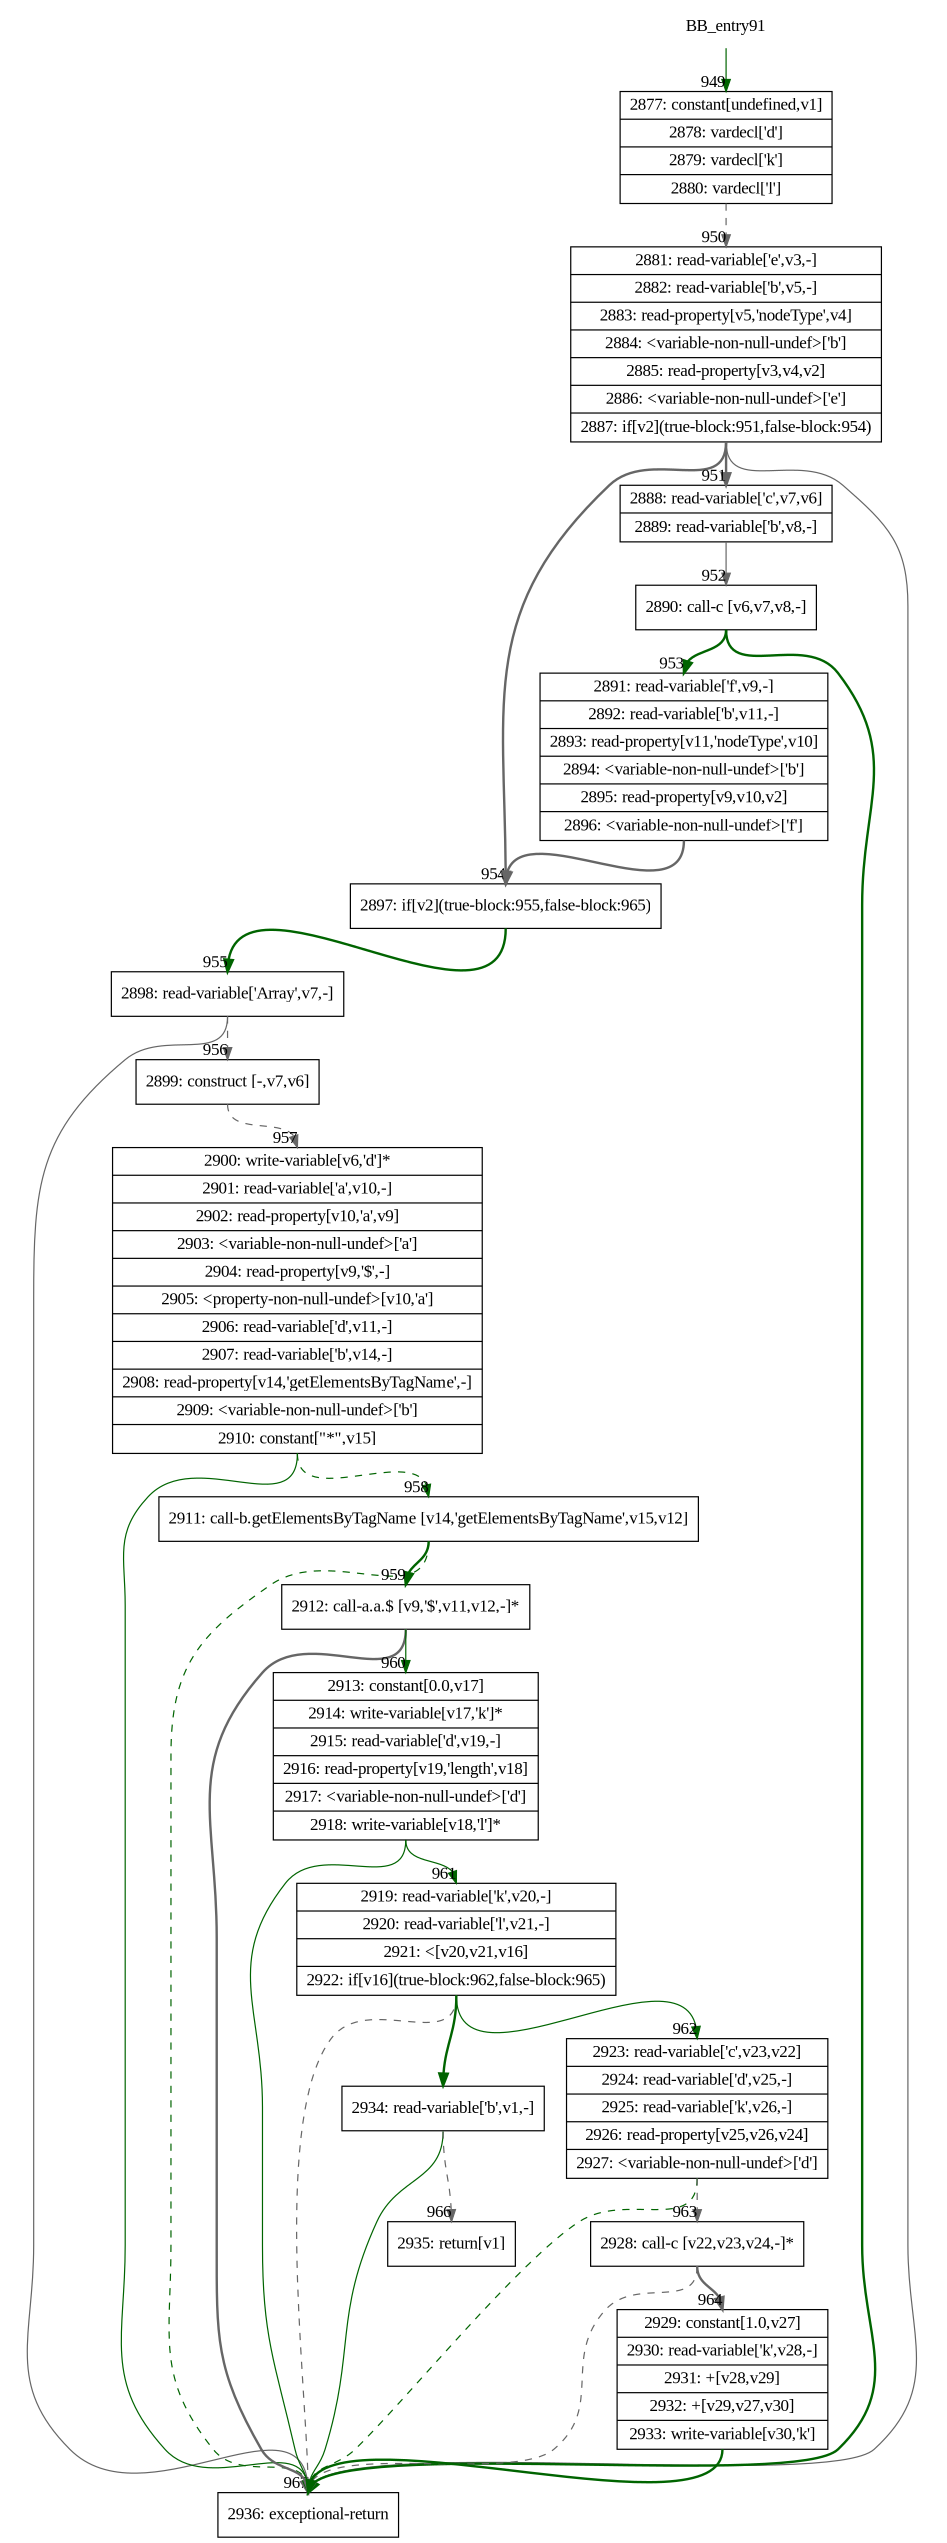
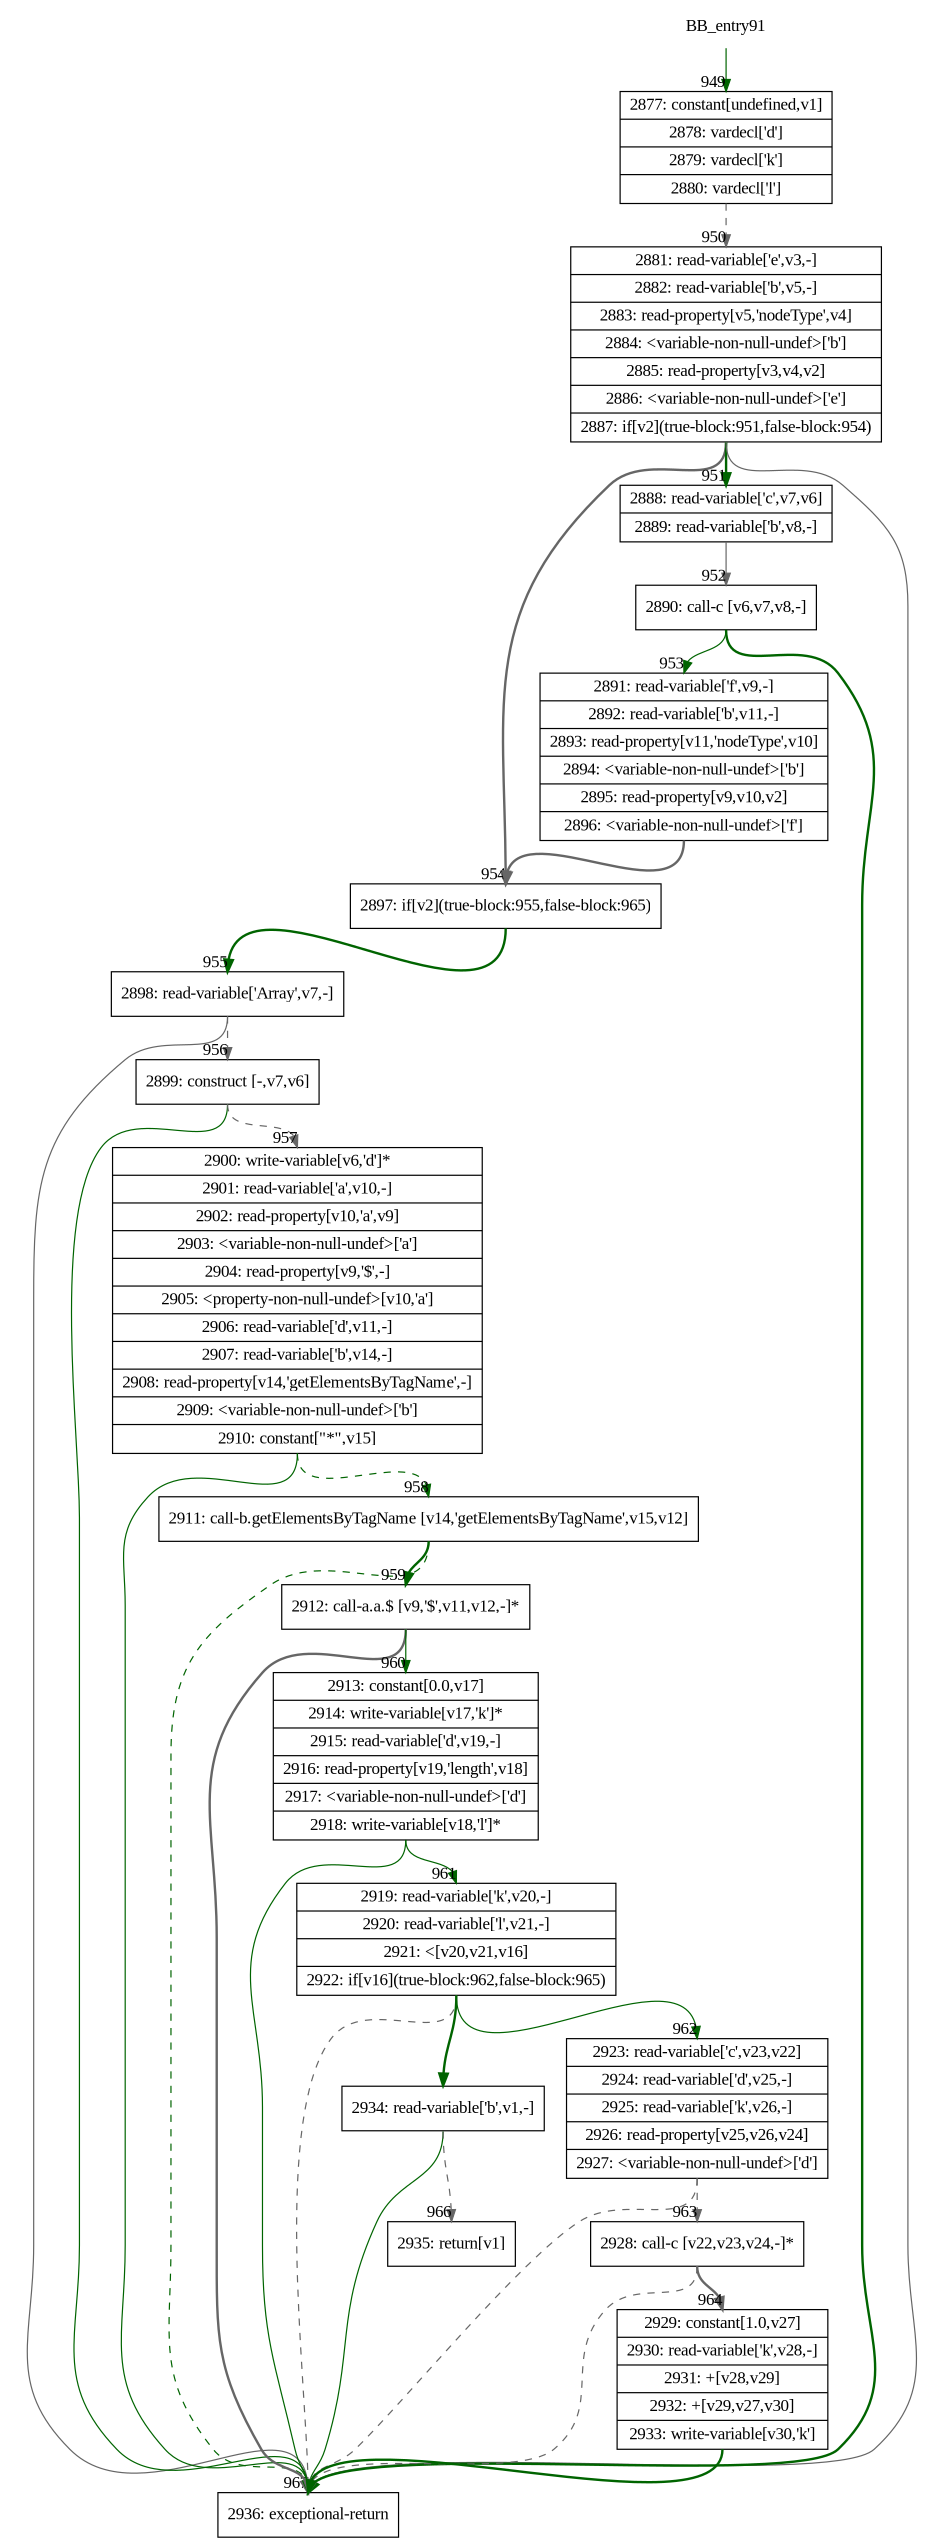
edge "2881: read-variable['e',v3,-]" -> "2888: read-variable['c',v7,v6]": color gray40 -> darkgreen
edge "2890: call-c [v6,v7,v8,-]" -> "2891: read-variable['f',v9,-]": style bold -> solid
edge "2899: construct [-,v7,v6]" -> "2936: exceptional-return": added
edge "2923: read-variable['c',v23,v22]" -> "2936: exceptional-return": color darkgreen -> gray40
